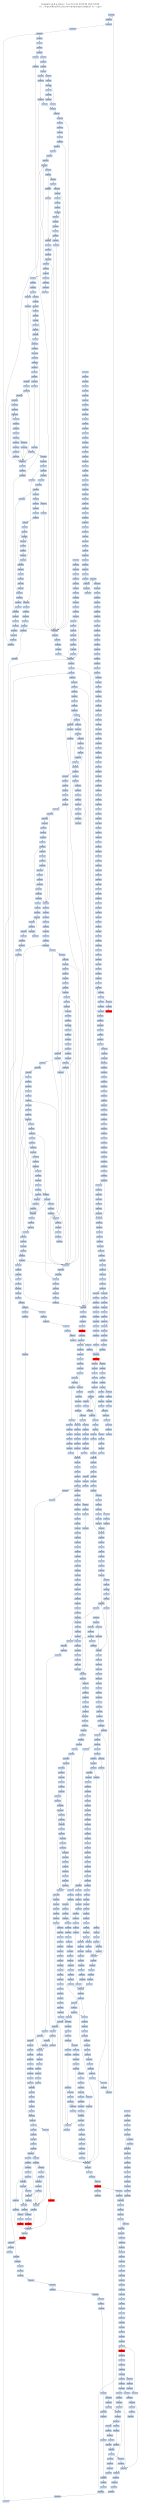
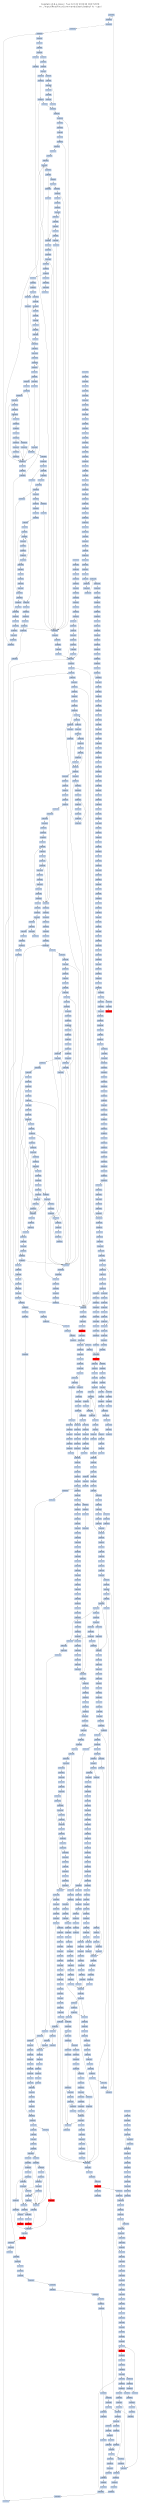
node "0x080a427e": added
